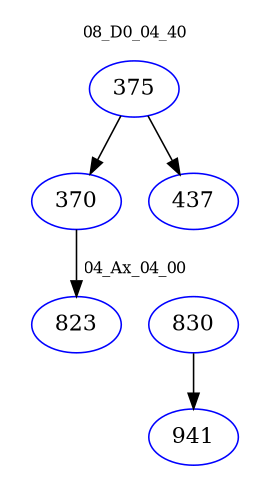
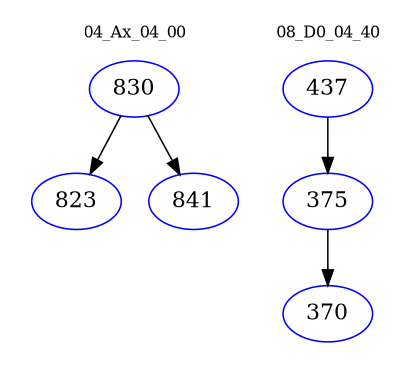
edge "375" -> "437": reversed
edge "370" -> "823": now "830" -> "823"
node "941": label "941" -> "841"
